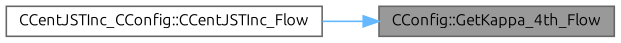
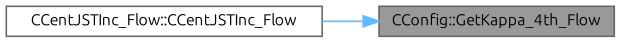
node "CCentJSTInc_CConfig::CCentJSTInc_Flow": label "CCentJSTInc_CConfig::CCentJSTInc_Flow" -> "CCentJSTInc_Flow::CCentJSTInc_Flow"
